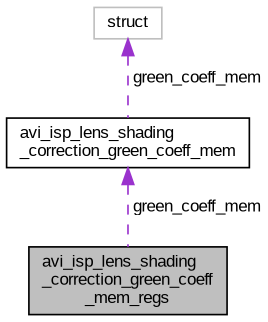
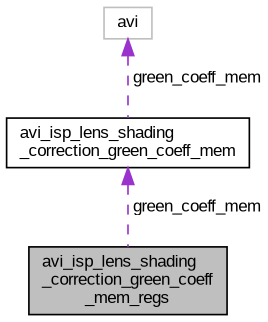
node "struct": label "struct" -> "avi"
